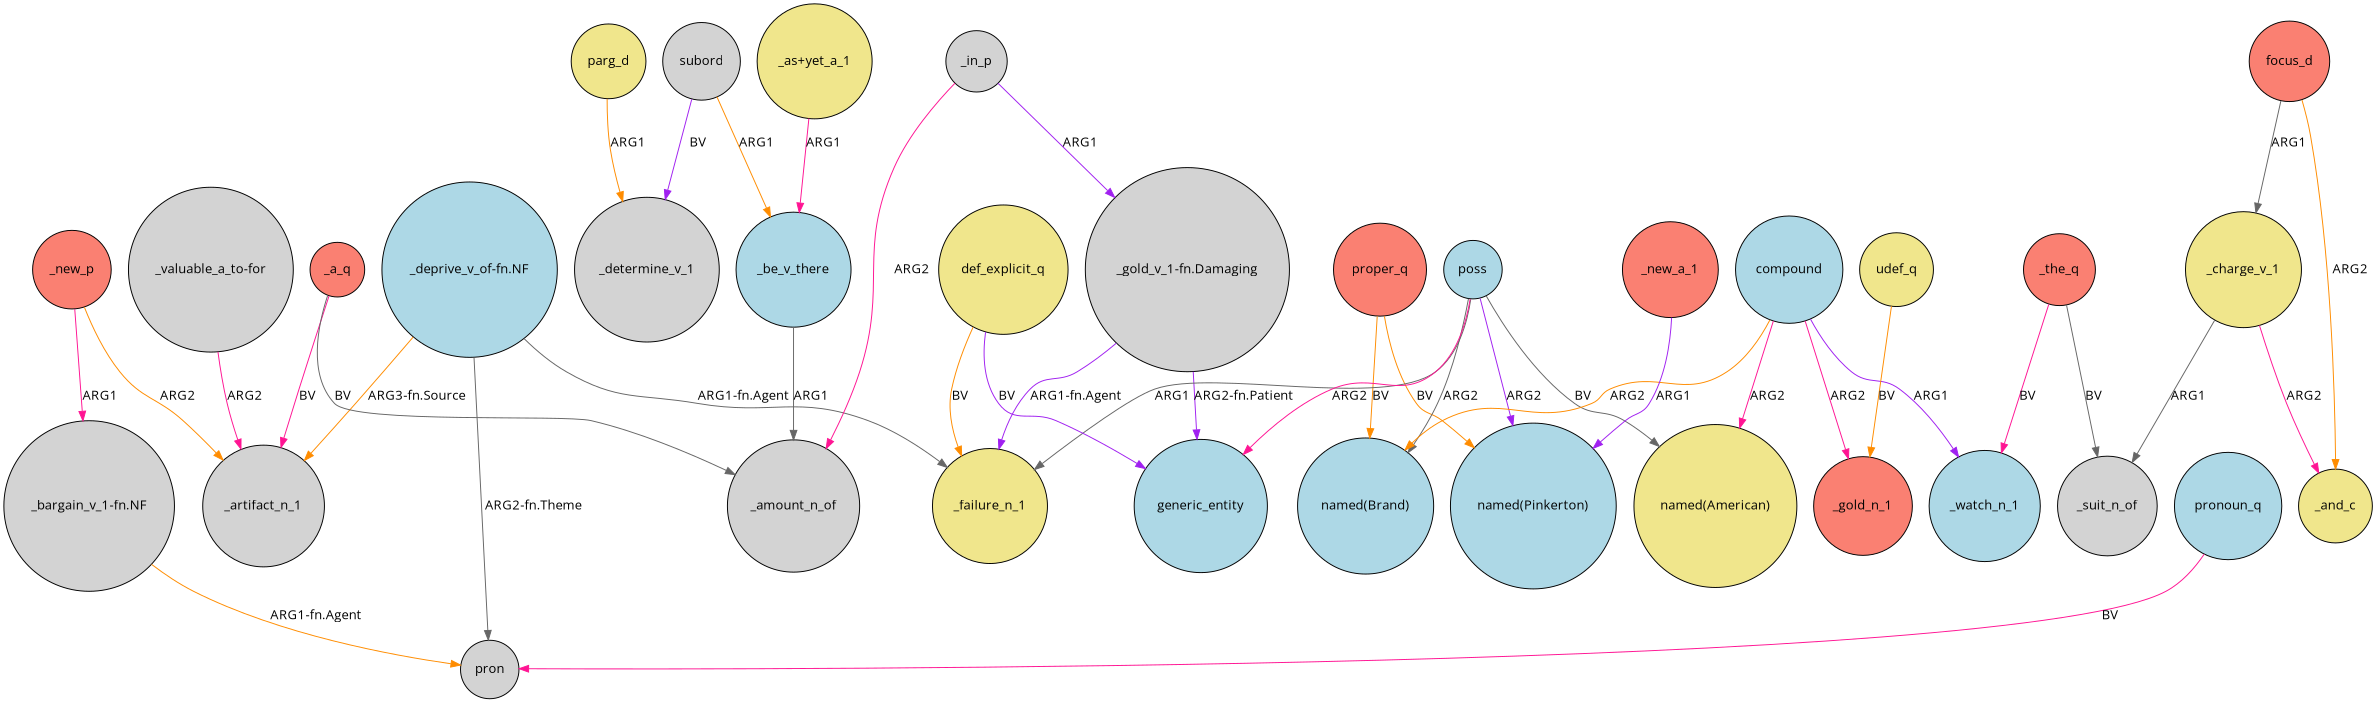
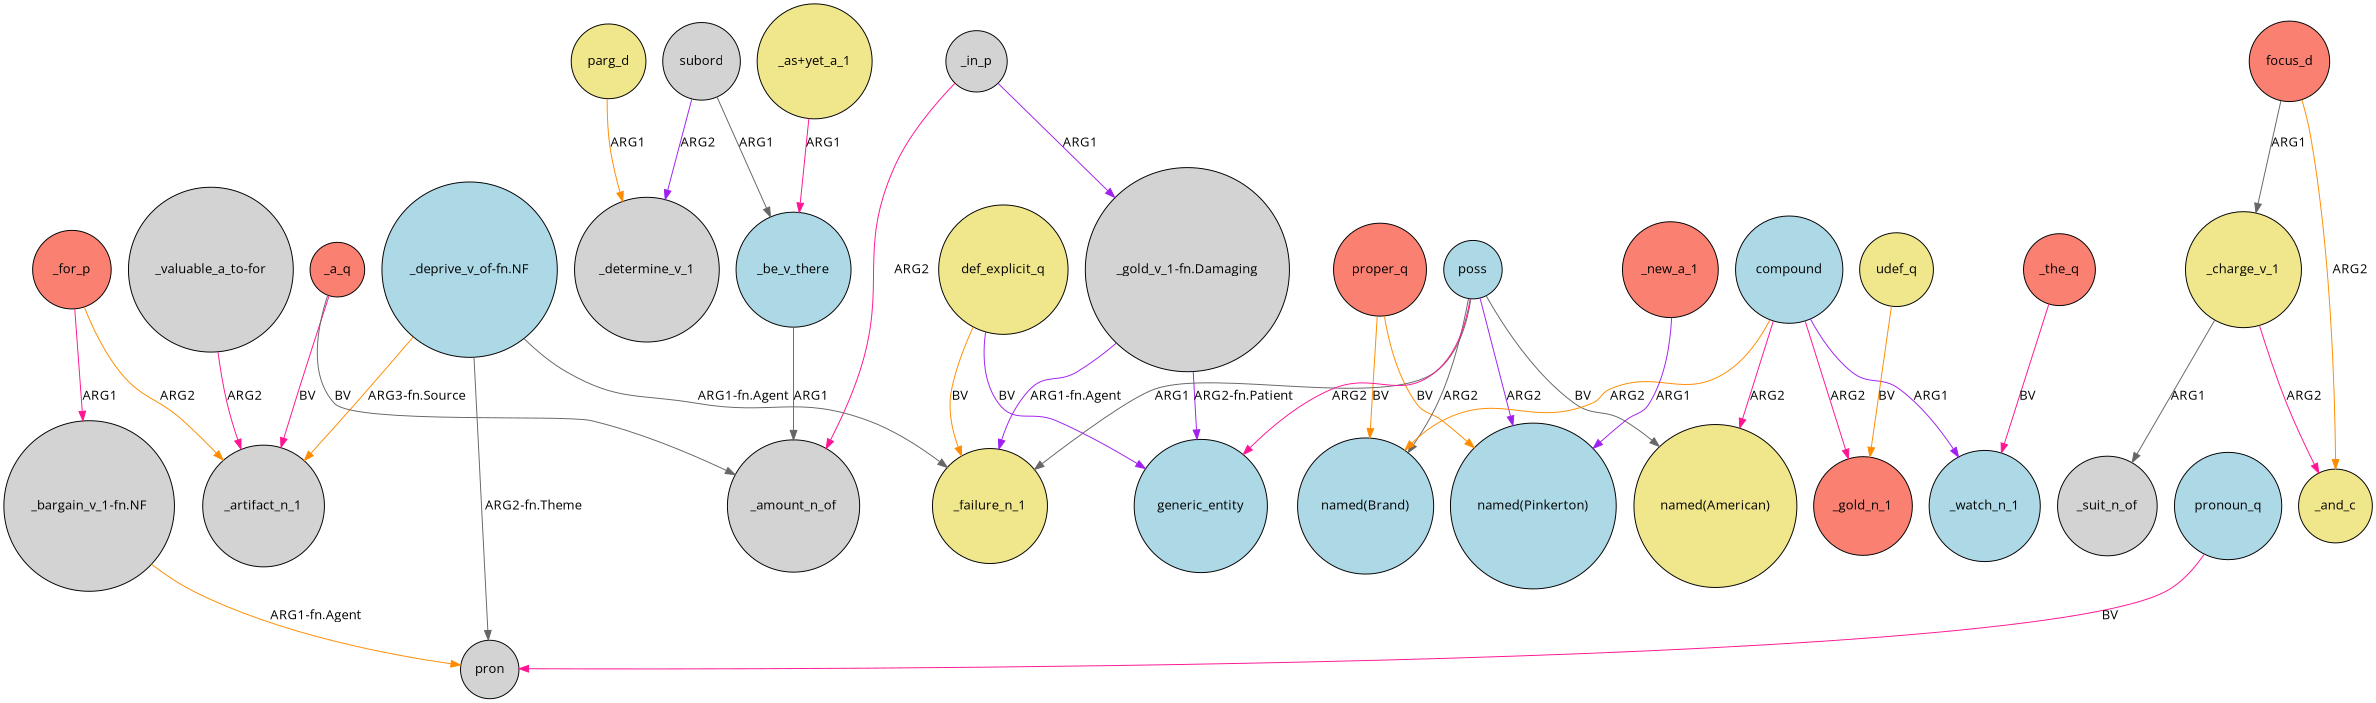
edge "subord" -> "_determine_v_1": label "BV" -> "ARG2"
edge "subord" -> "_be_v_there": color darkorange -> gray40
node "_new_p": label "_new_p" -> "_for_p"
edge "_the_q" -> "_suit_n_of": removed, label "BV"
